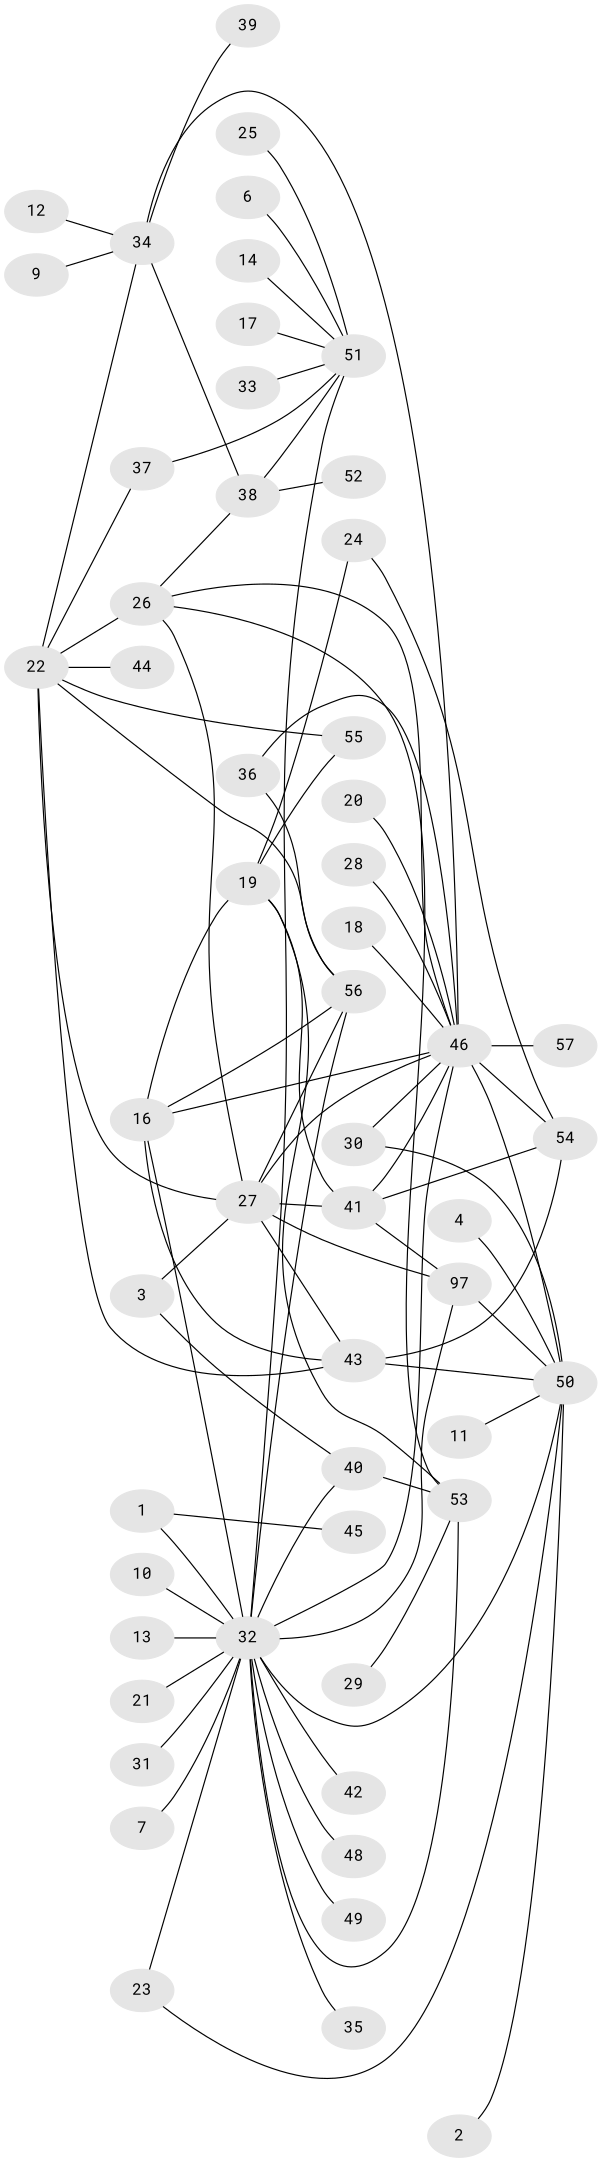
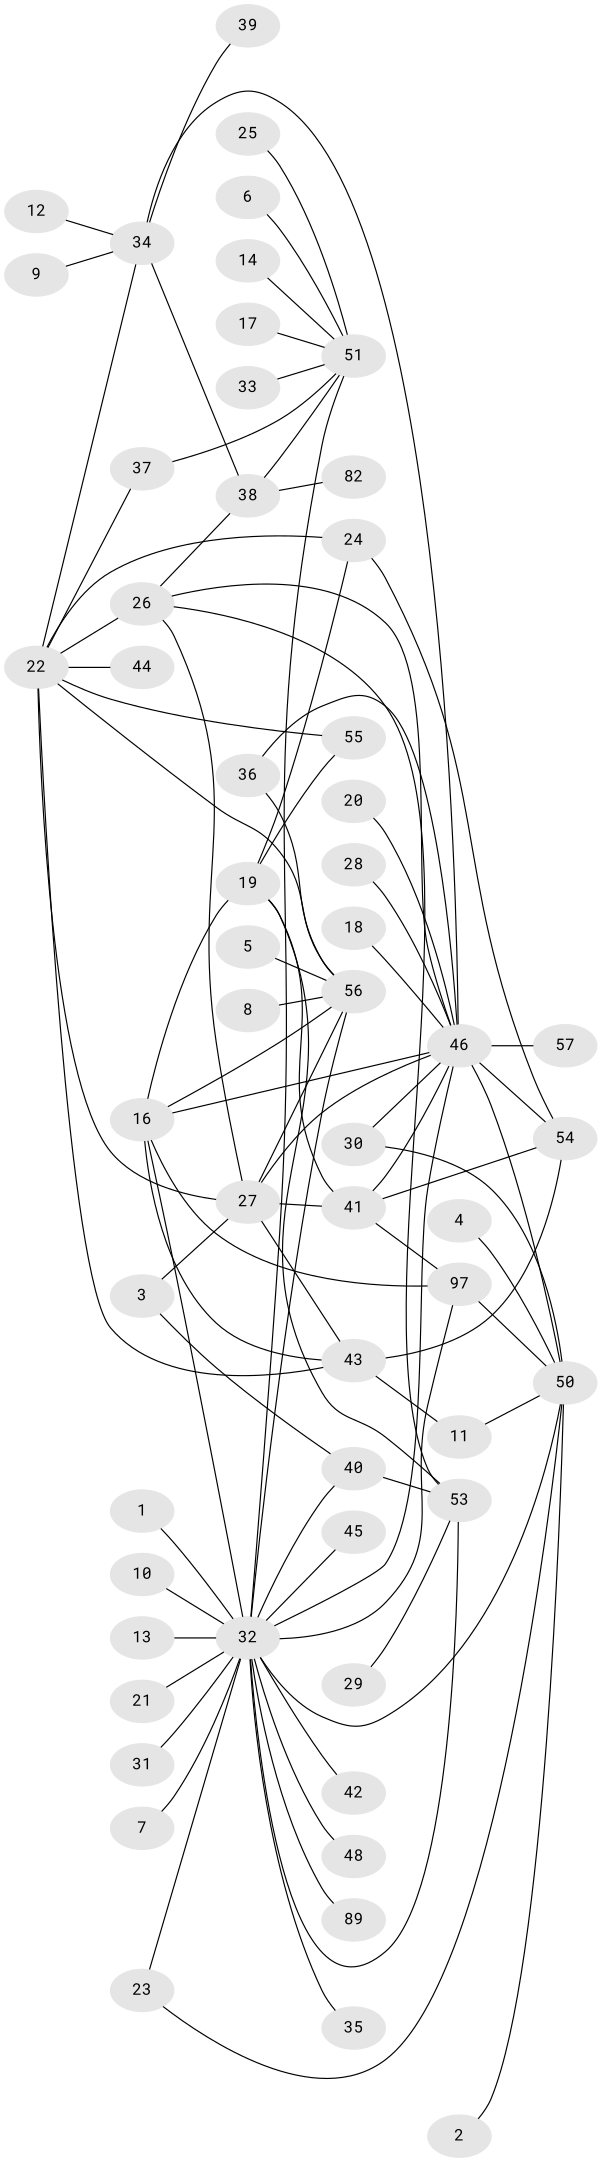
node "52": label "52" -> "82"
edge "24" -- "22": added
node "5": added
node "8": added
edge "27" -- "97": now "16" -- "97"
edge "43" -- "50": now "43" -- "11"
edge "1" -- "45": now "32" -- "45"
node "49": label "49" -> "89"
